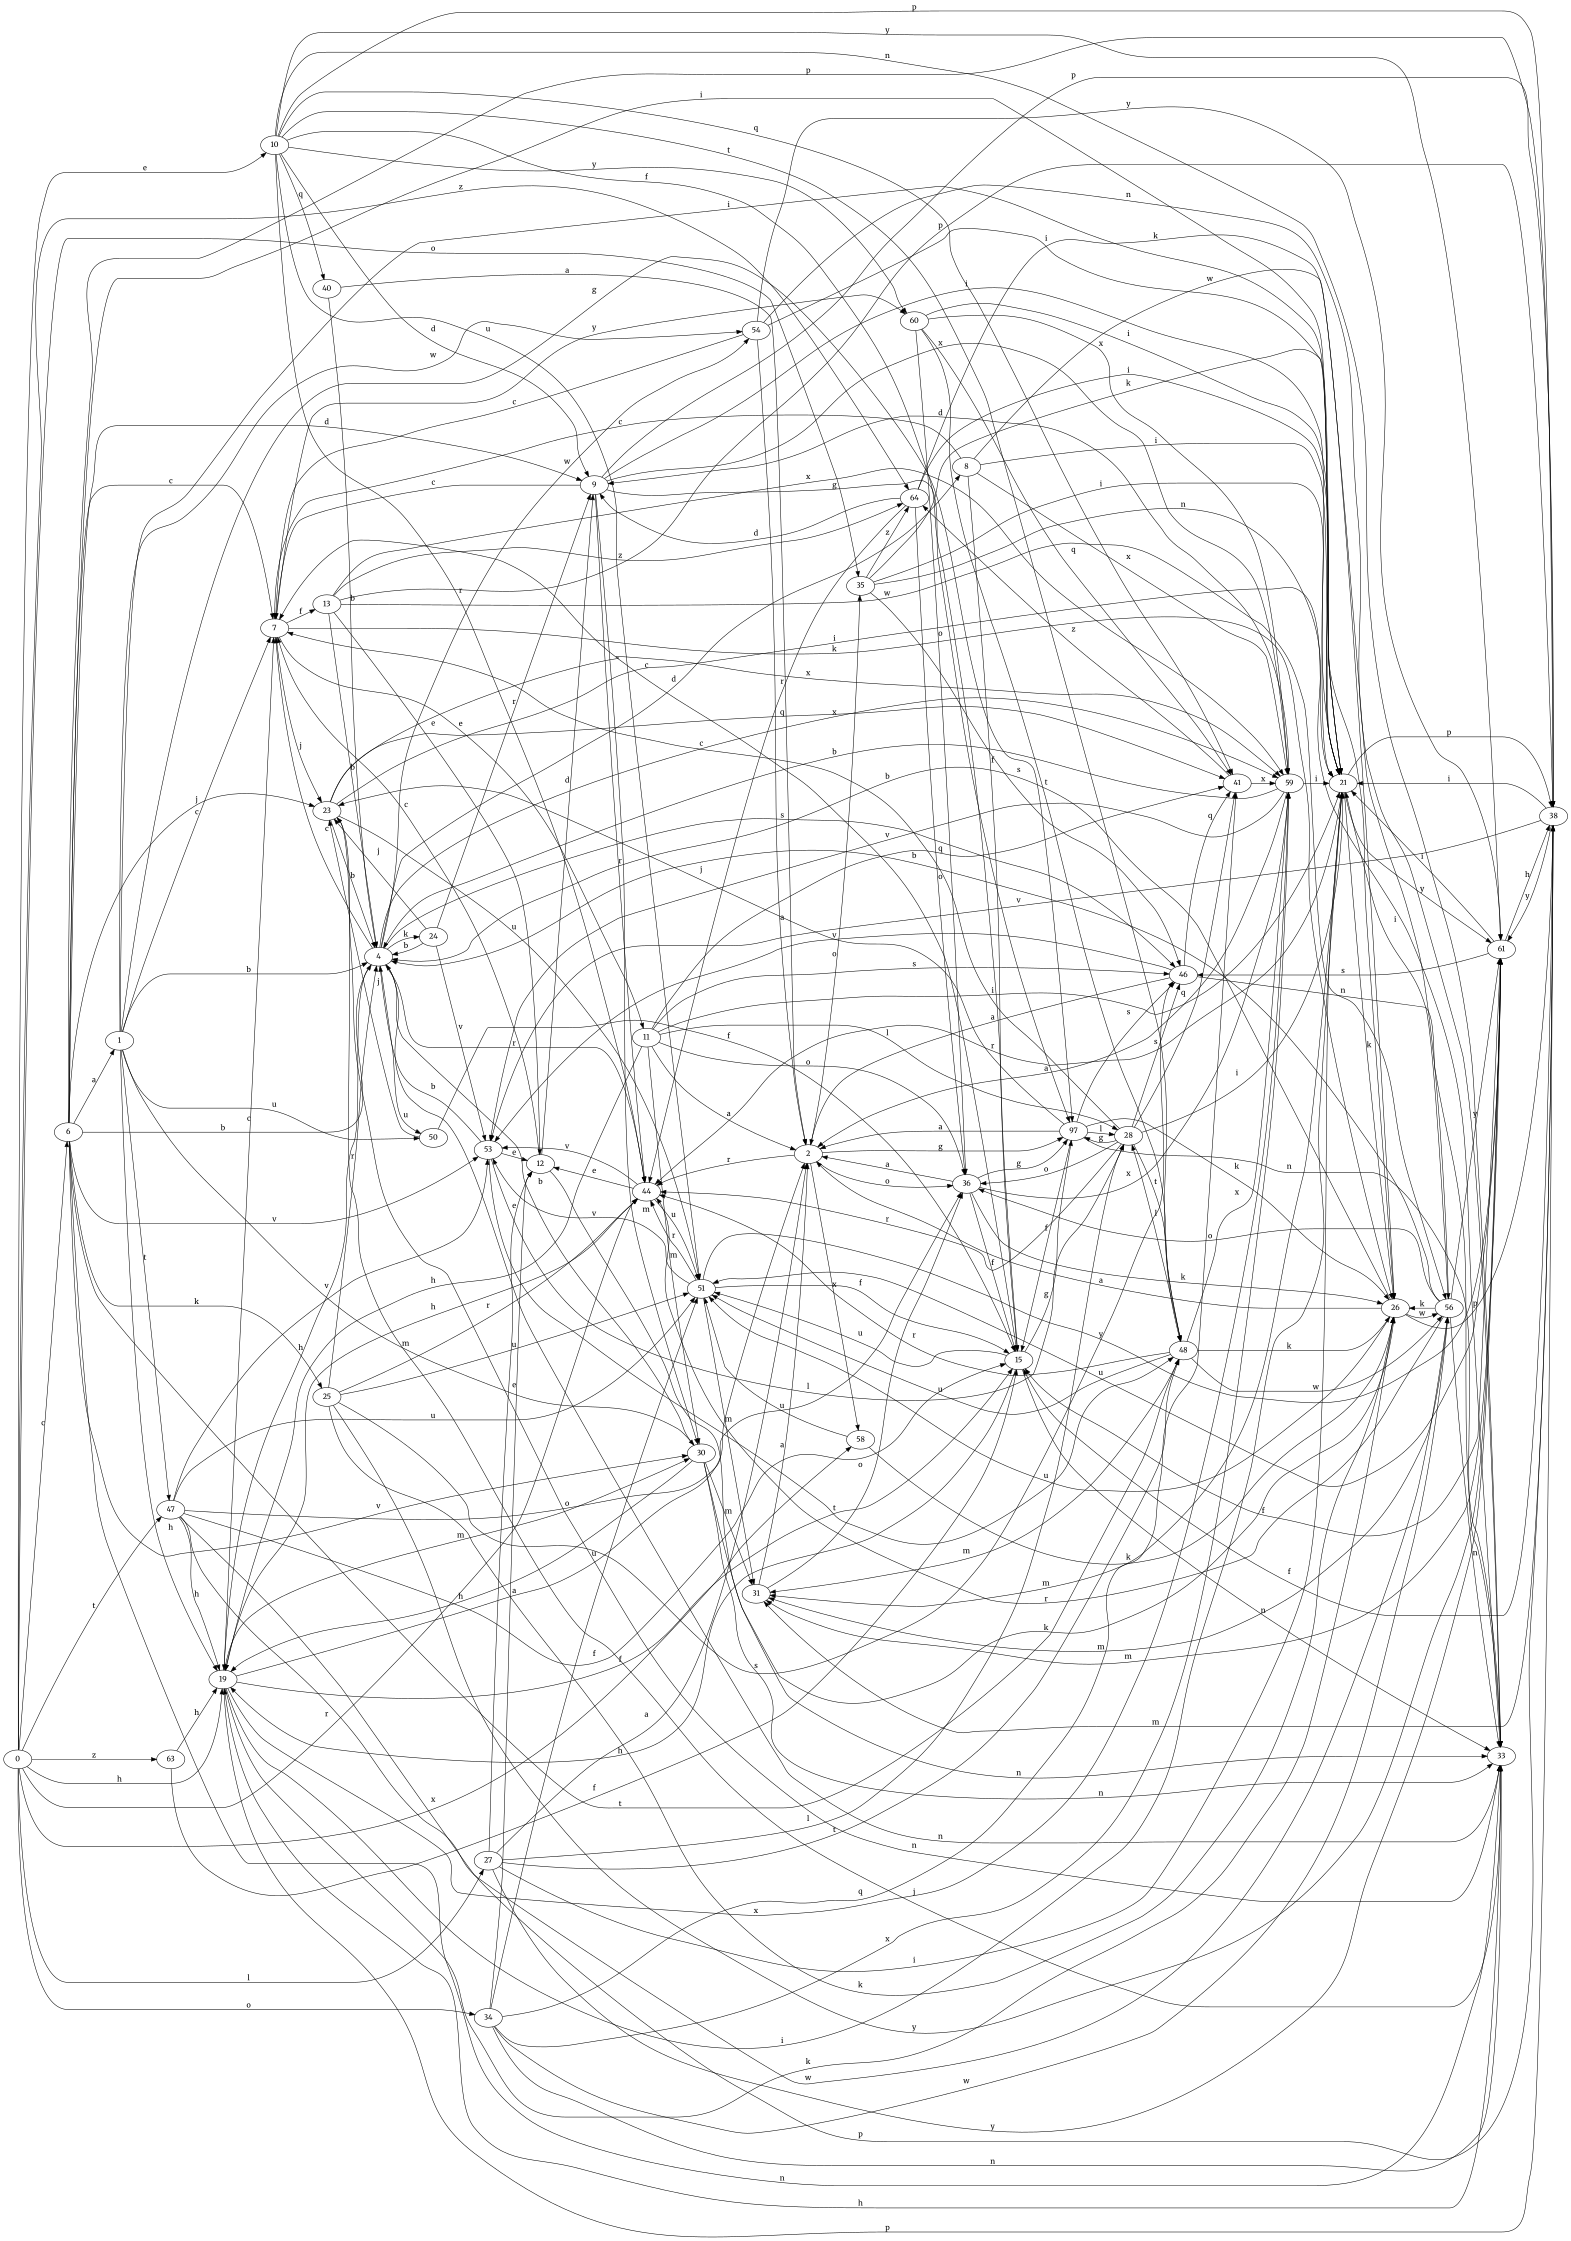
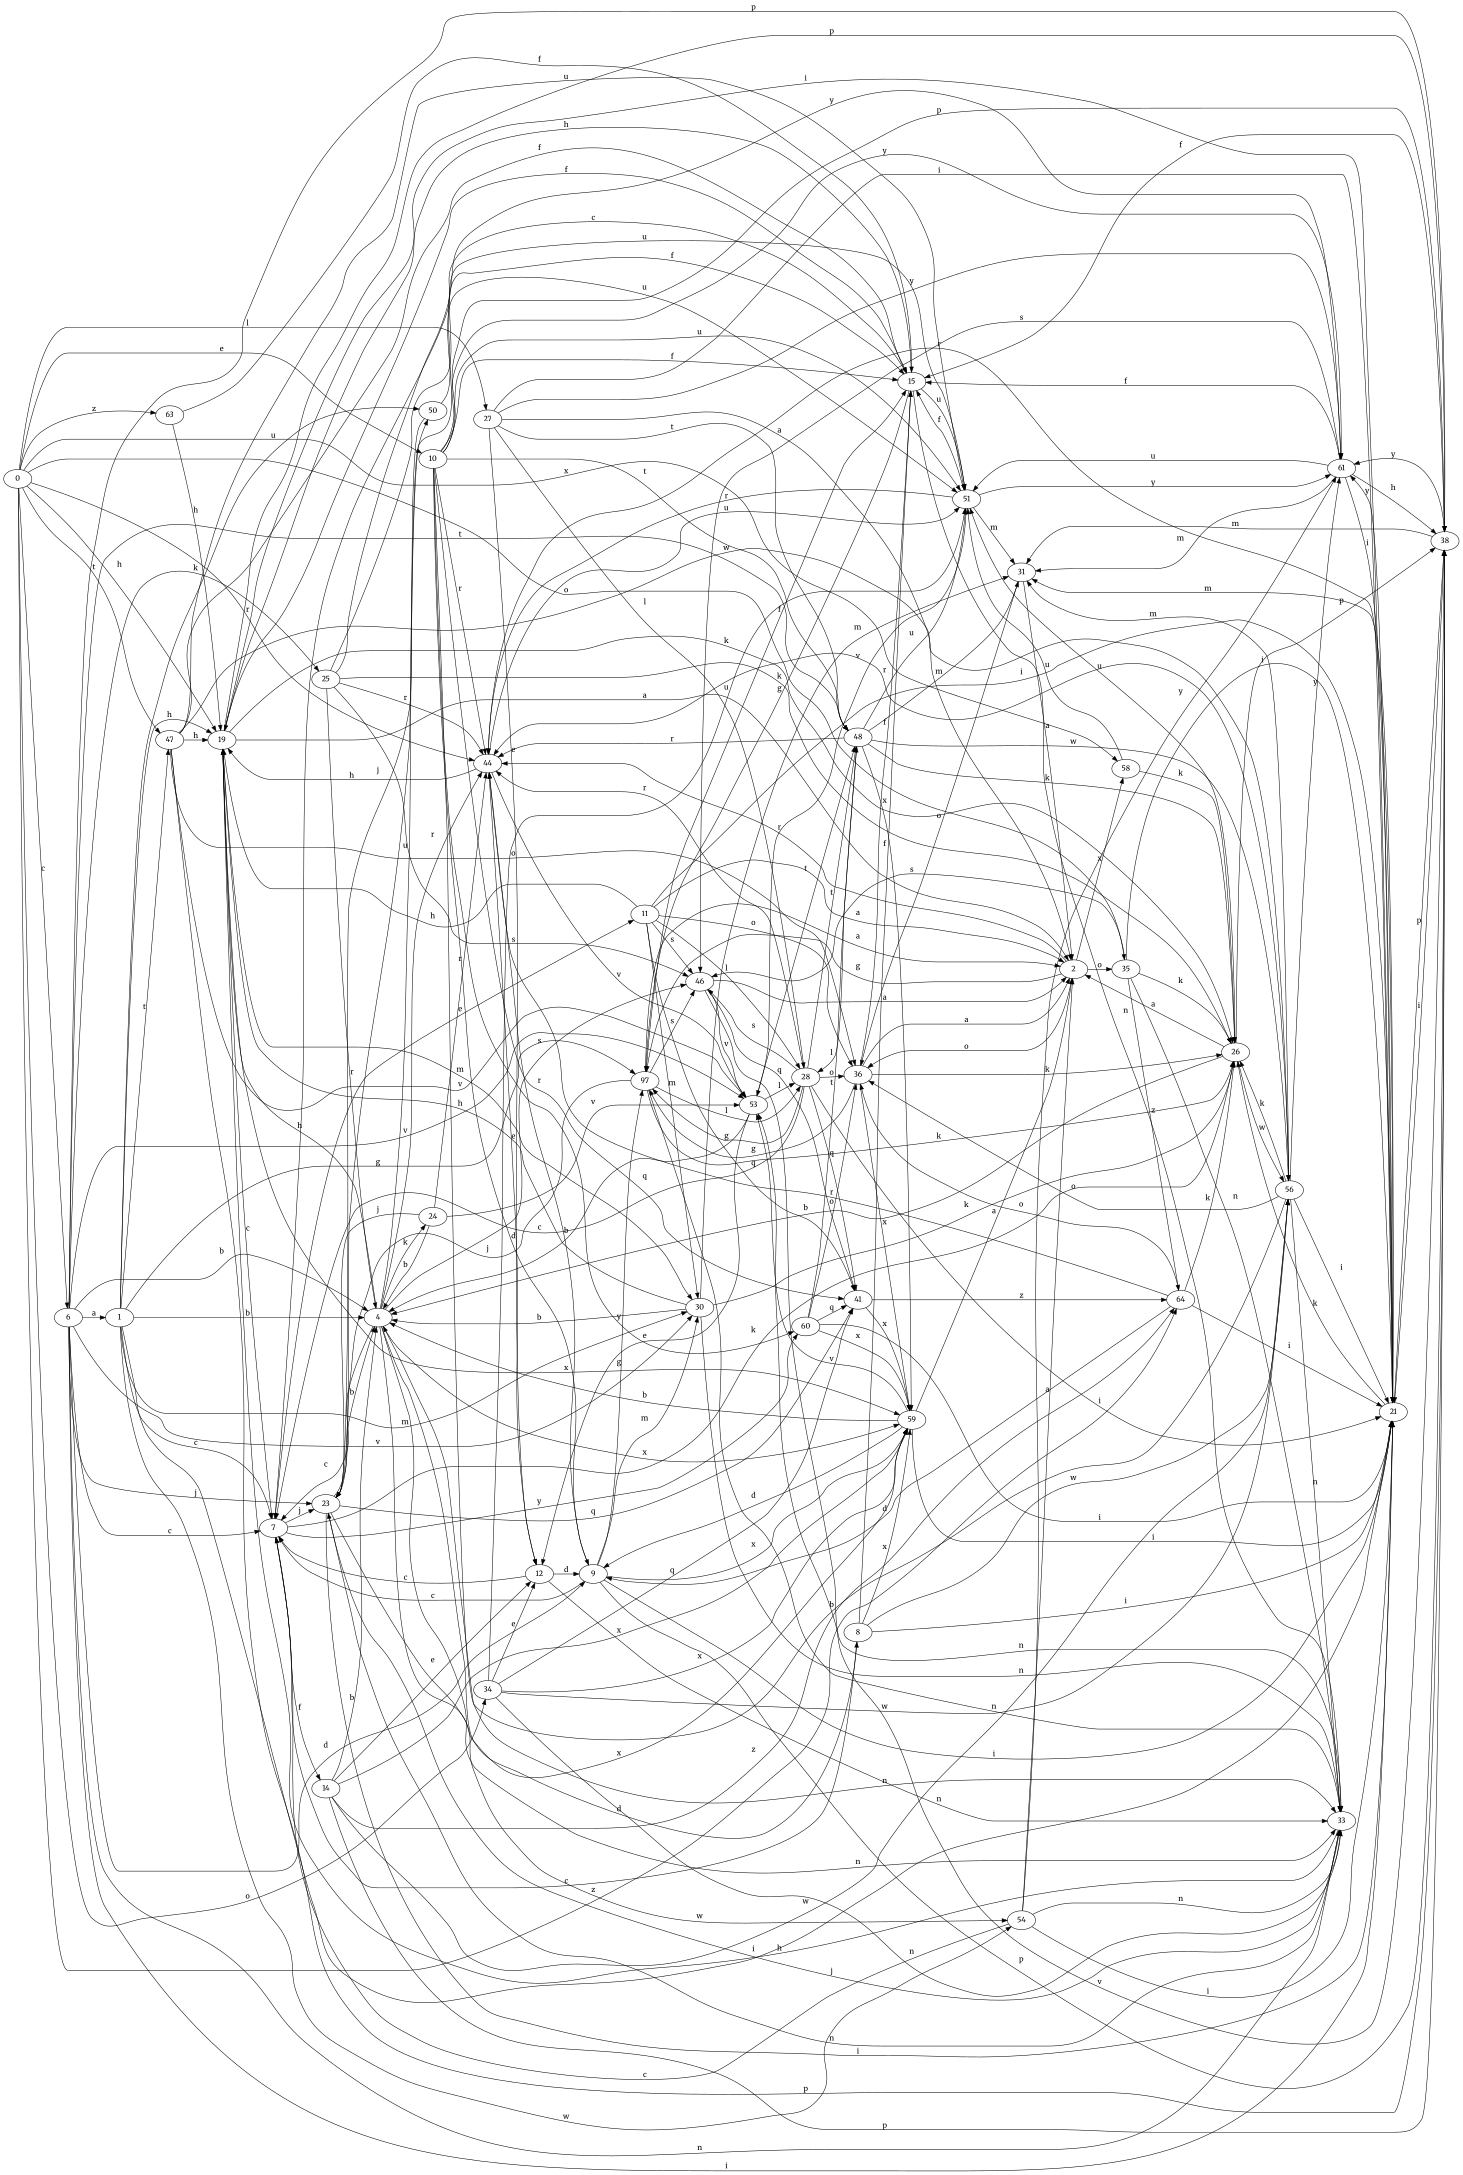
node "40": removed
node "13": label "13" -> "14"
edge "24" -> "9": now "24" -> "44"
